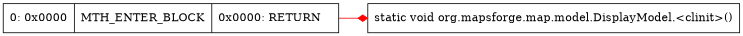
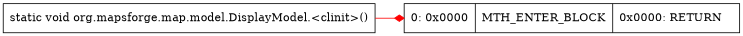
edge "0: 0x0000" -> "static void org.mapsforge.map.model.DisplayModel.<clinit>()": reversed
